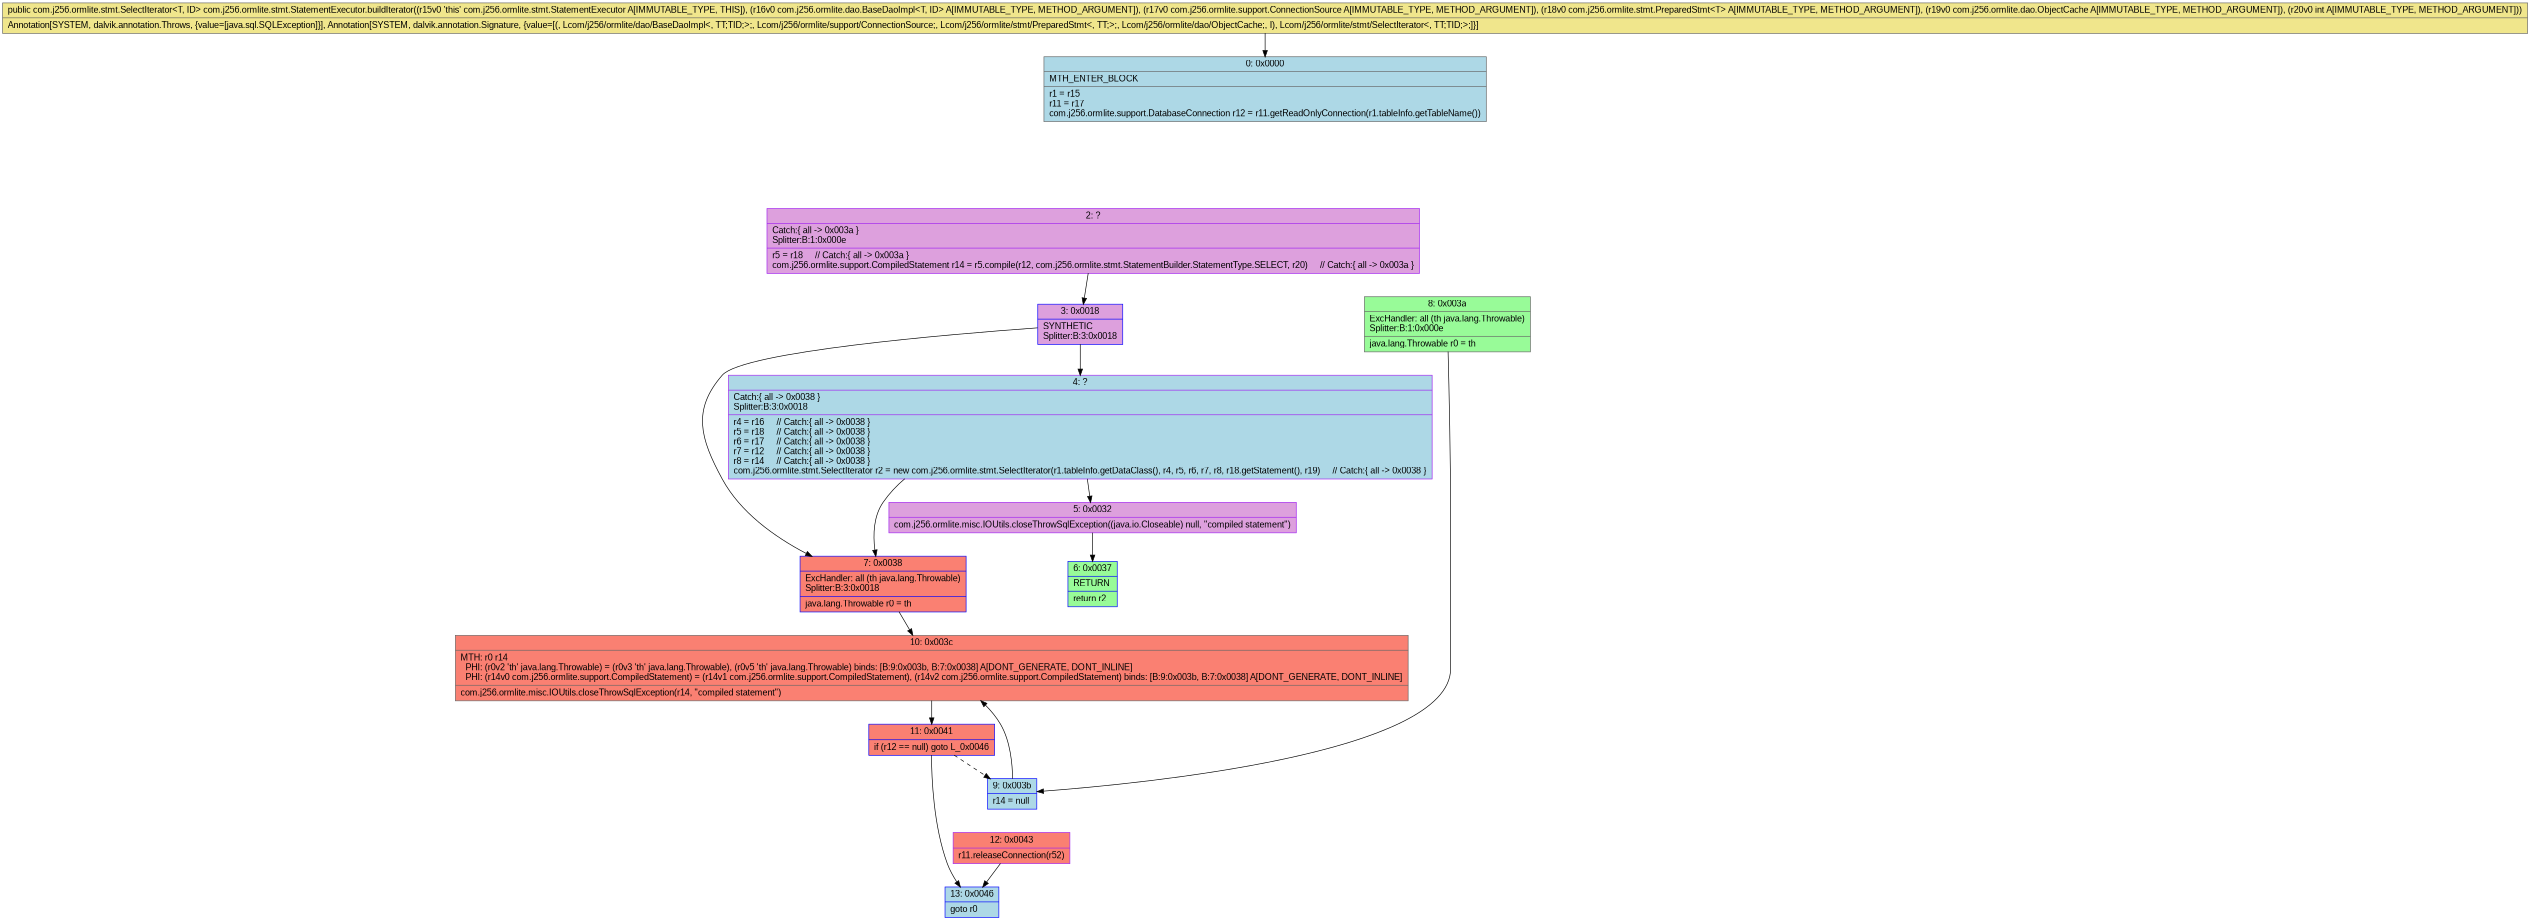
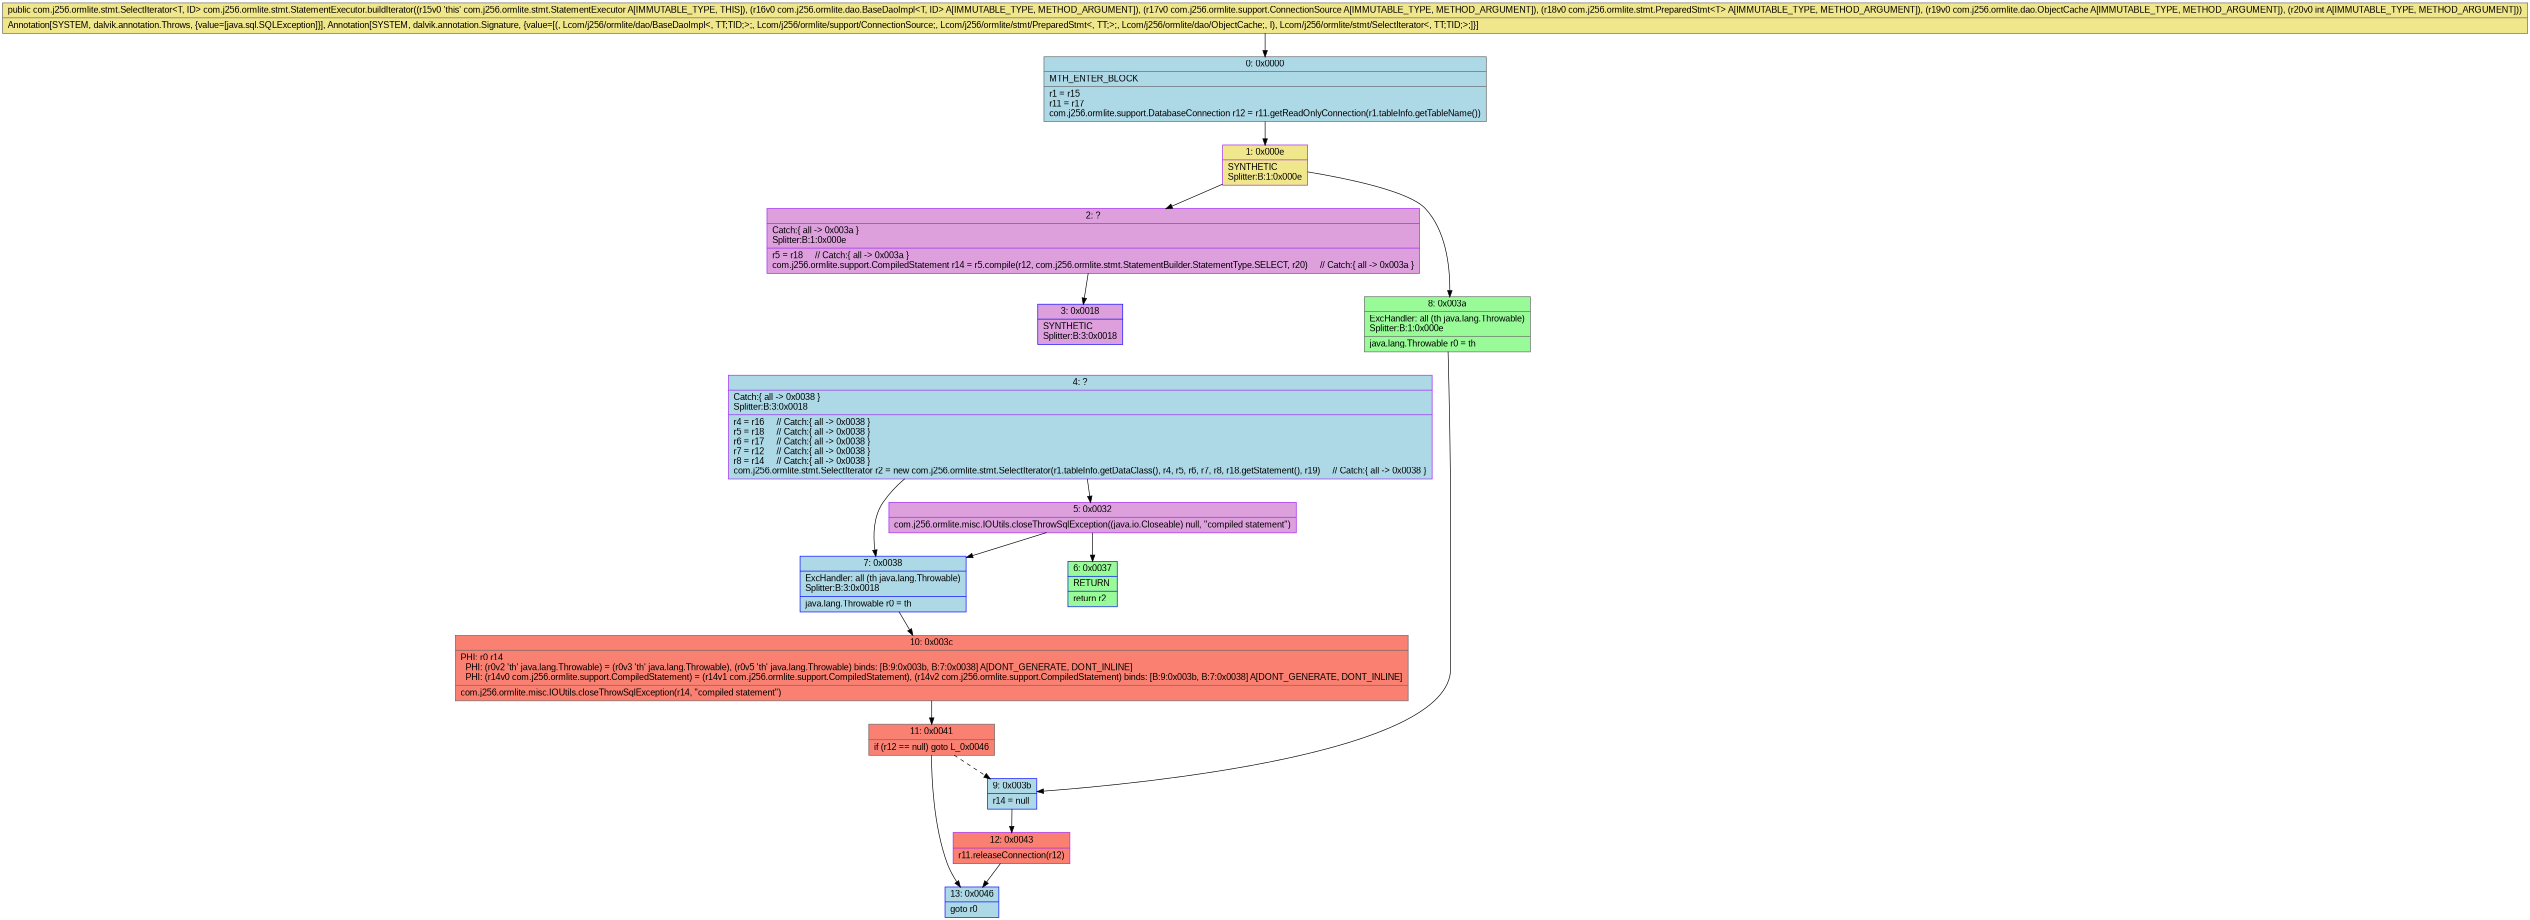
node "1: 0x000e": added
edge "3: 0x0018" -> "4: ?": removed
edge "3: 0x0018" -> "7: 0x0038": now "5: 0x0032" -> "7: 0x0038"
node "7: 0x0038": fillcolor salmon -> lightblue
node "10: 0x003c": text "MTH: r0 r14" -> "PHI: r0 r14"
edge "9: 0x003b" -> "10: 0x003c": now "9: 0x003b" -> "12: 0x0043"
node "11: 0x0041": color blue -> gray40
node "12: 0x0043": text "r11.releaseConnection(r52)" -> "r11.releaseConnection(r12)"
